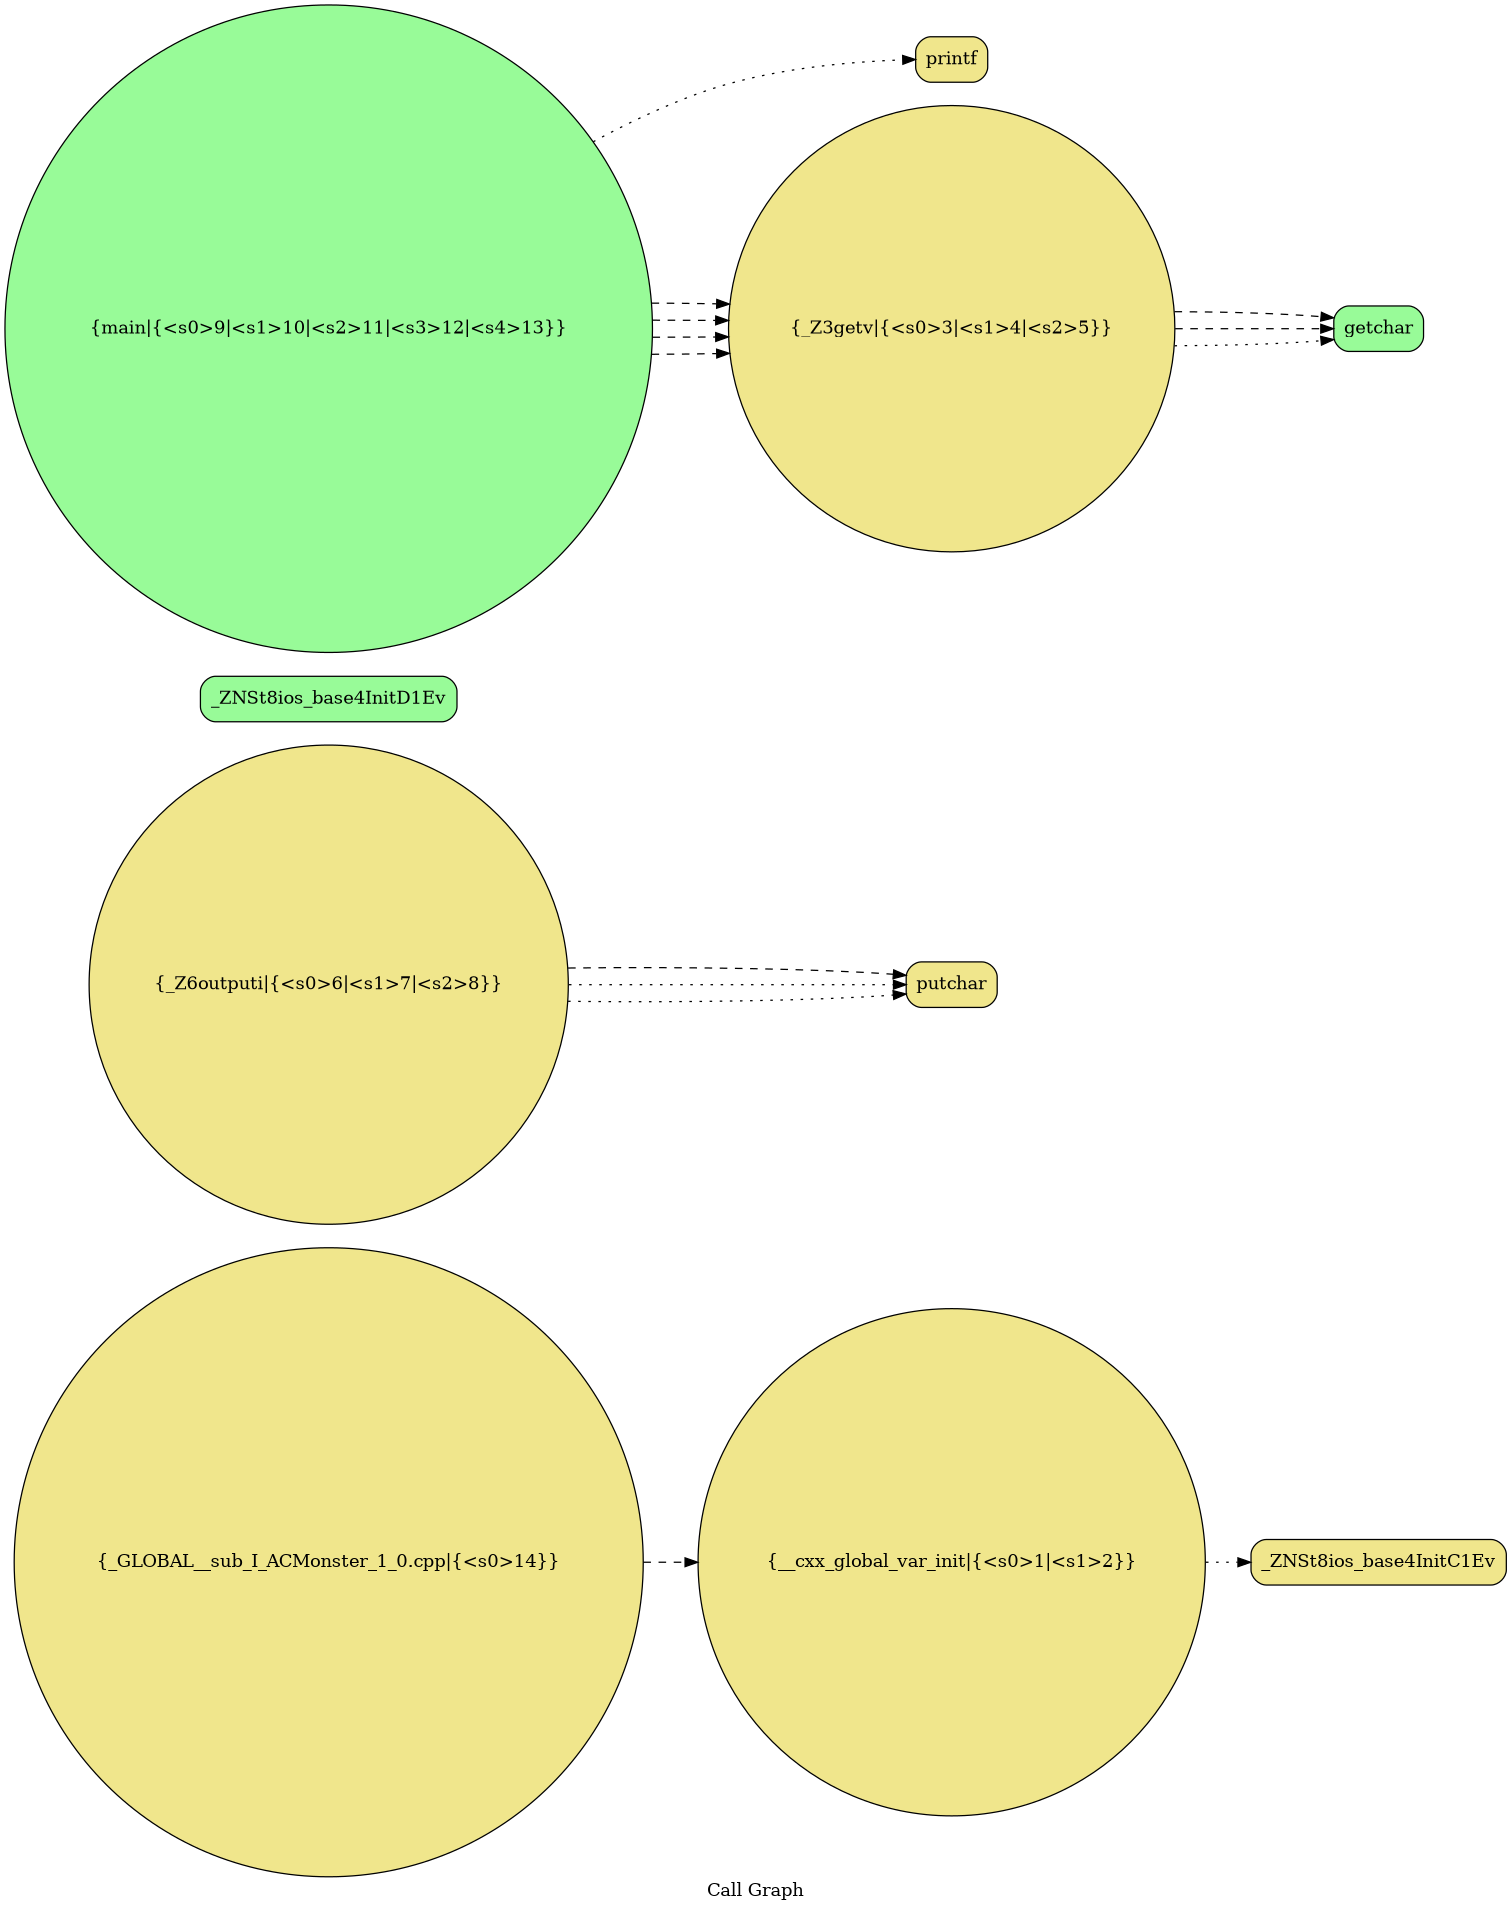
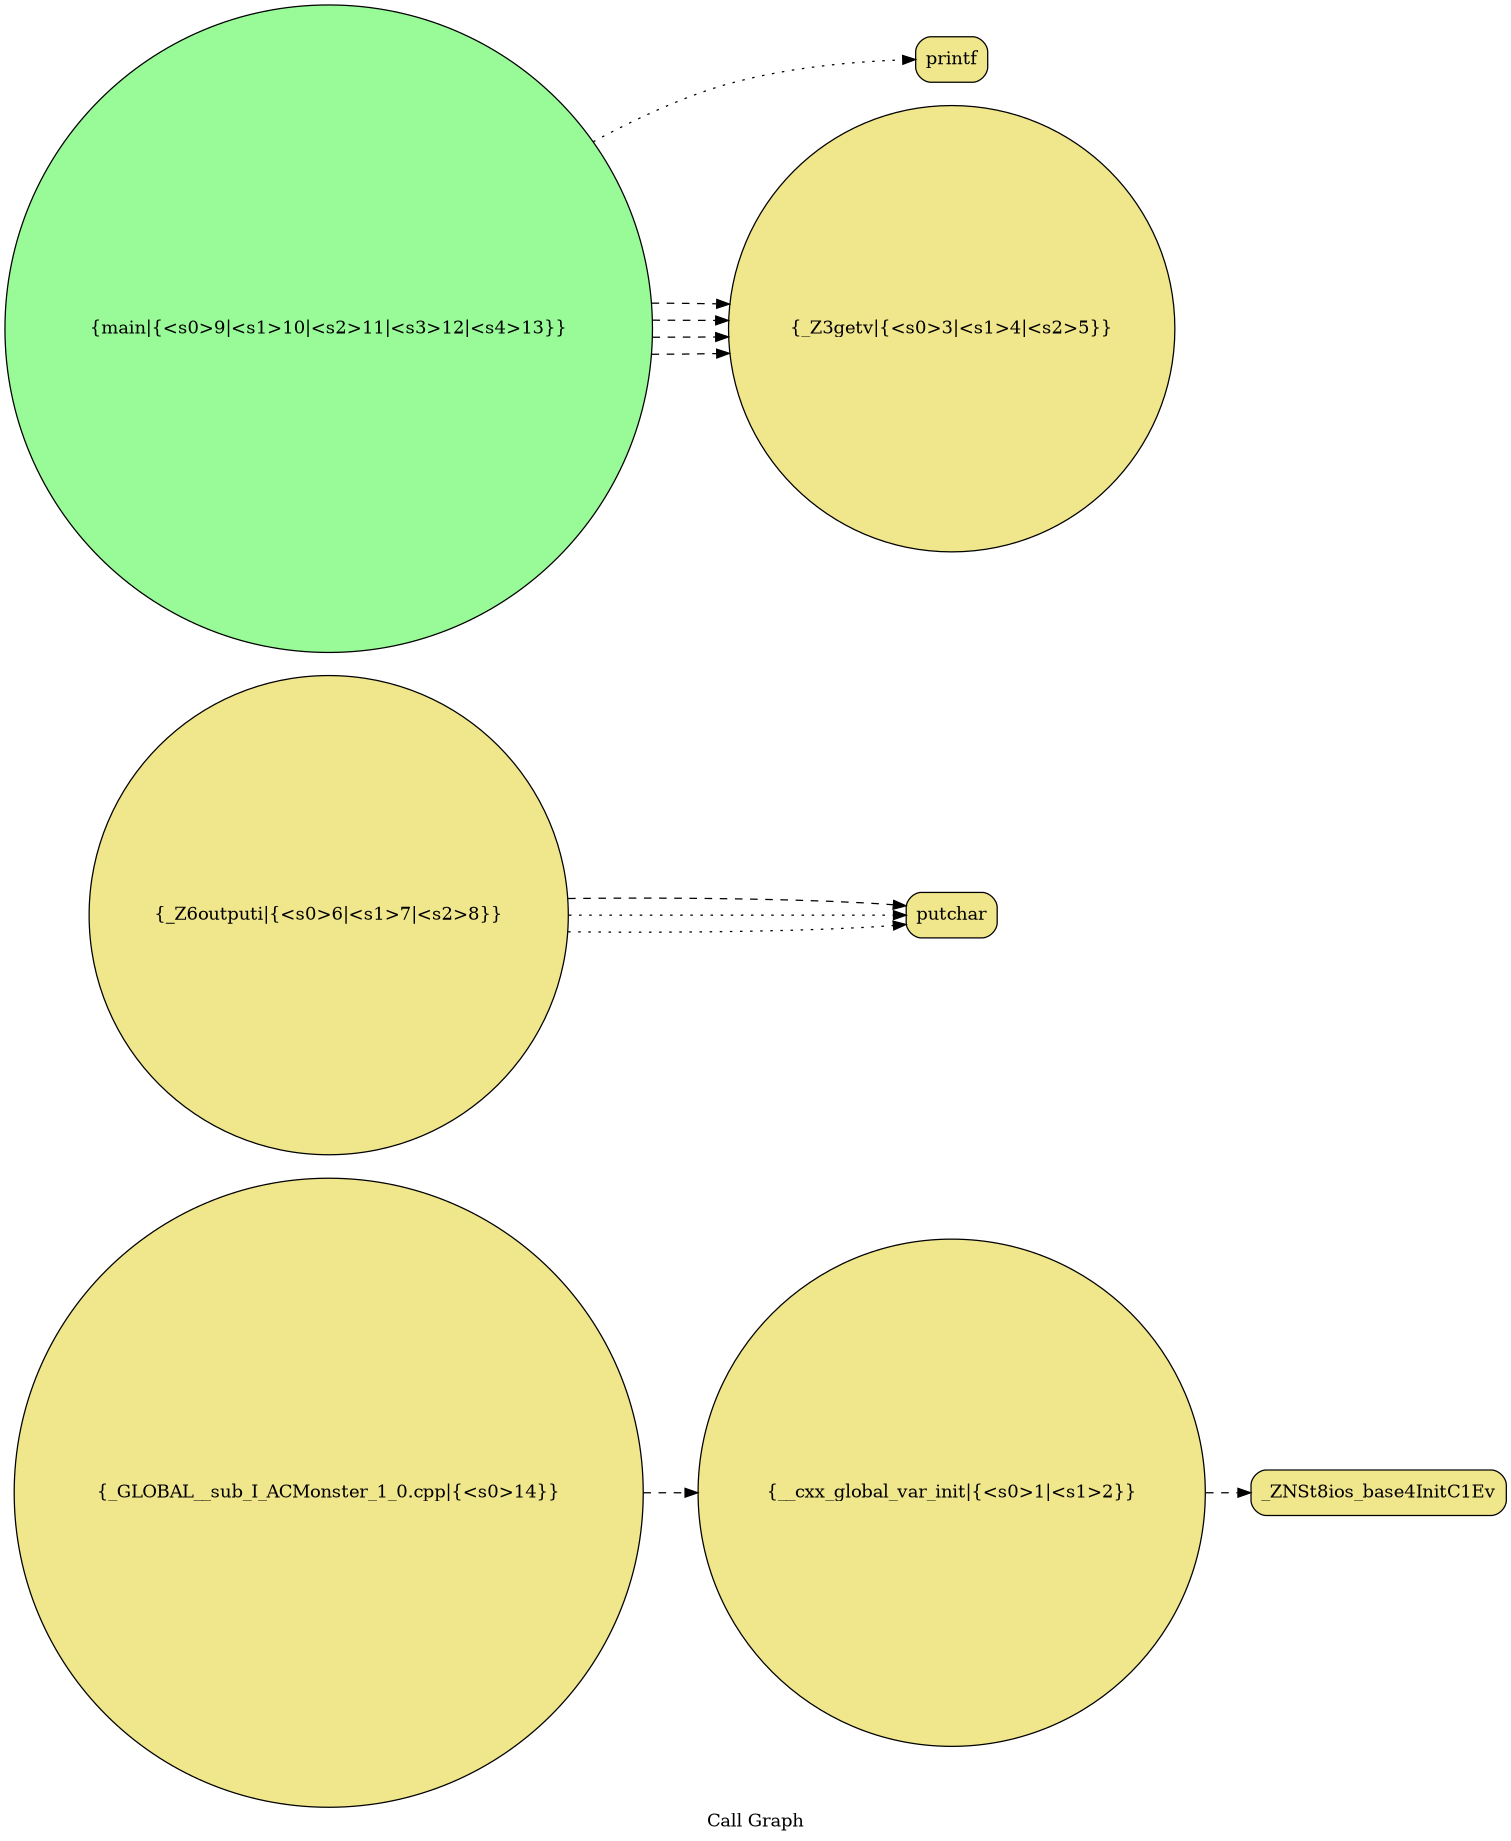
node "getchar": removed
node "_ZNSt8ios_base4InitD1Ev": removed
edge "{__cxx_global_var_init|{<s0>1|<s1>2}}" -> "_ZNSt8ios_base4InitC1Ev": style dotted -> dashed
